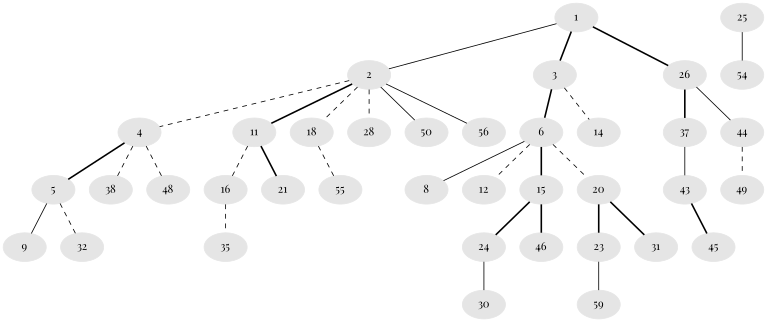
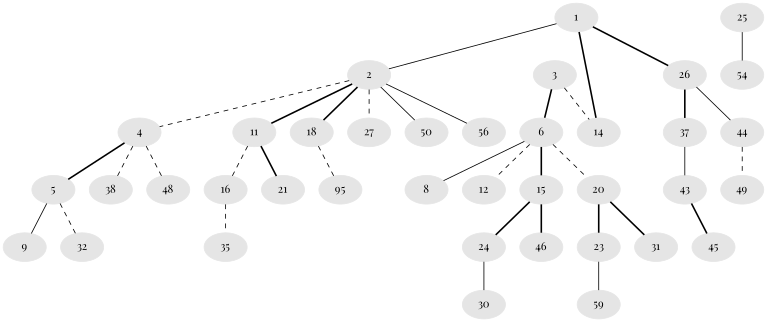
edge "1" -- "3": now "1" -- "14"
edge "2" -- "18": style dashed -> bold
node "28": label "28" -> "27"
node "55": label "55" -> "95"
